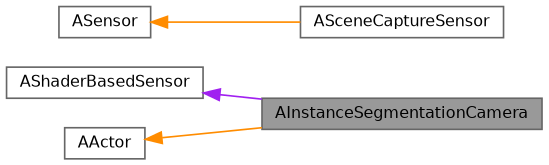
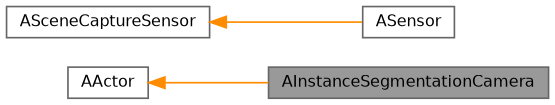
edge "ASceneCaptureSensor" -> "ASensor": reversed
node "AShaderBasedSensor": removed
